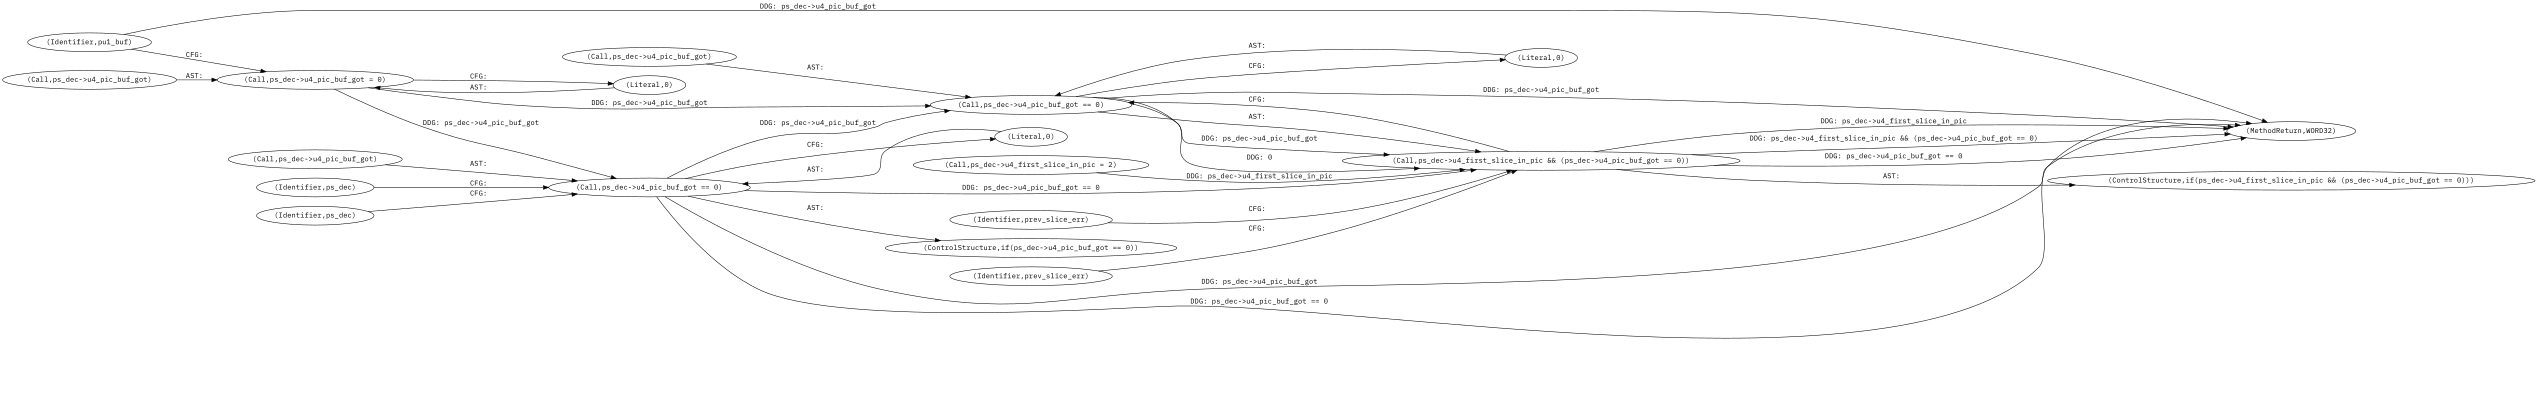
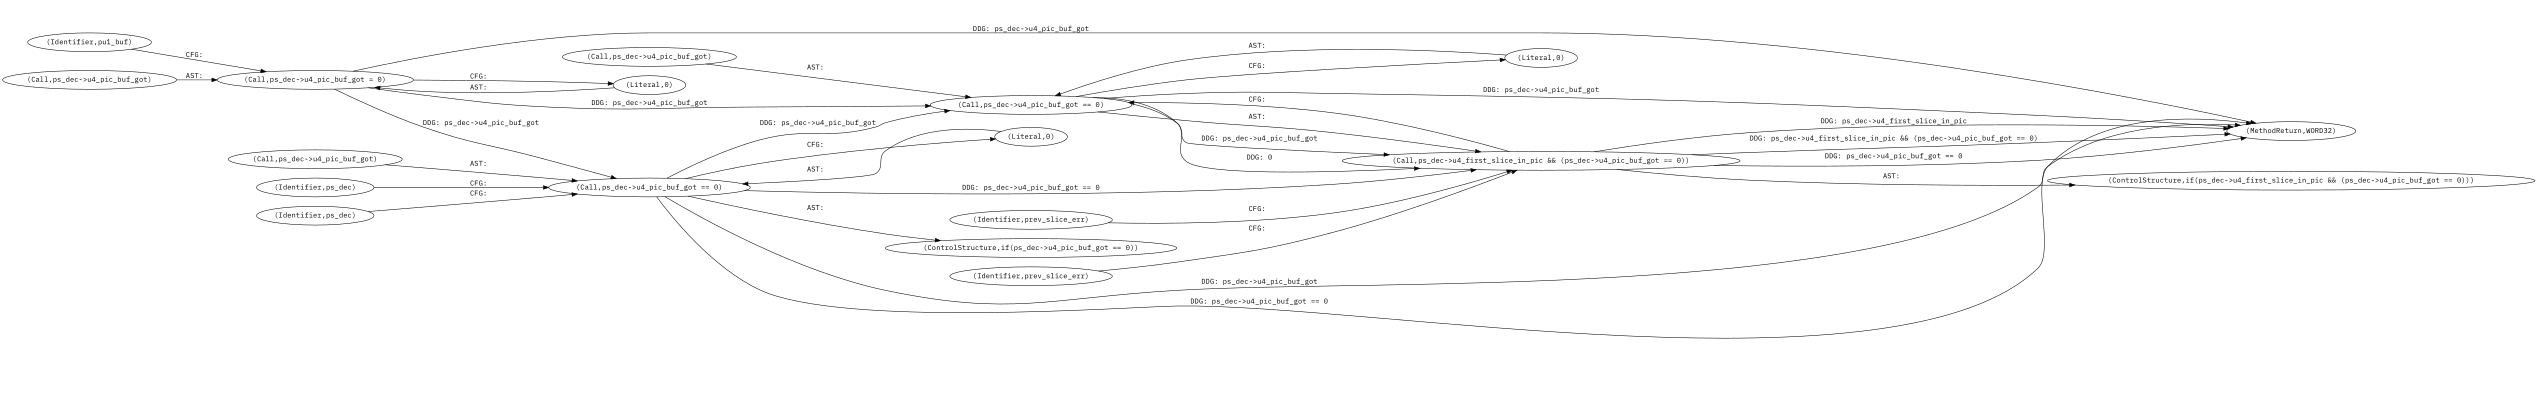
edge "(Identifier,pu1_buf)" -> "(MethodReturn,WORD32)": now "(Call,ps_dec->u4_pic_buf_got = 0)" -> "(MethodReturn,WORD32)"
node "(Call,ps_dec->u4_first_slice_in_pic = 2)": removed
